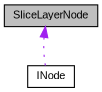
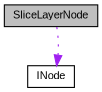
edge "INode" -> "SliceLayerNode": reversed
